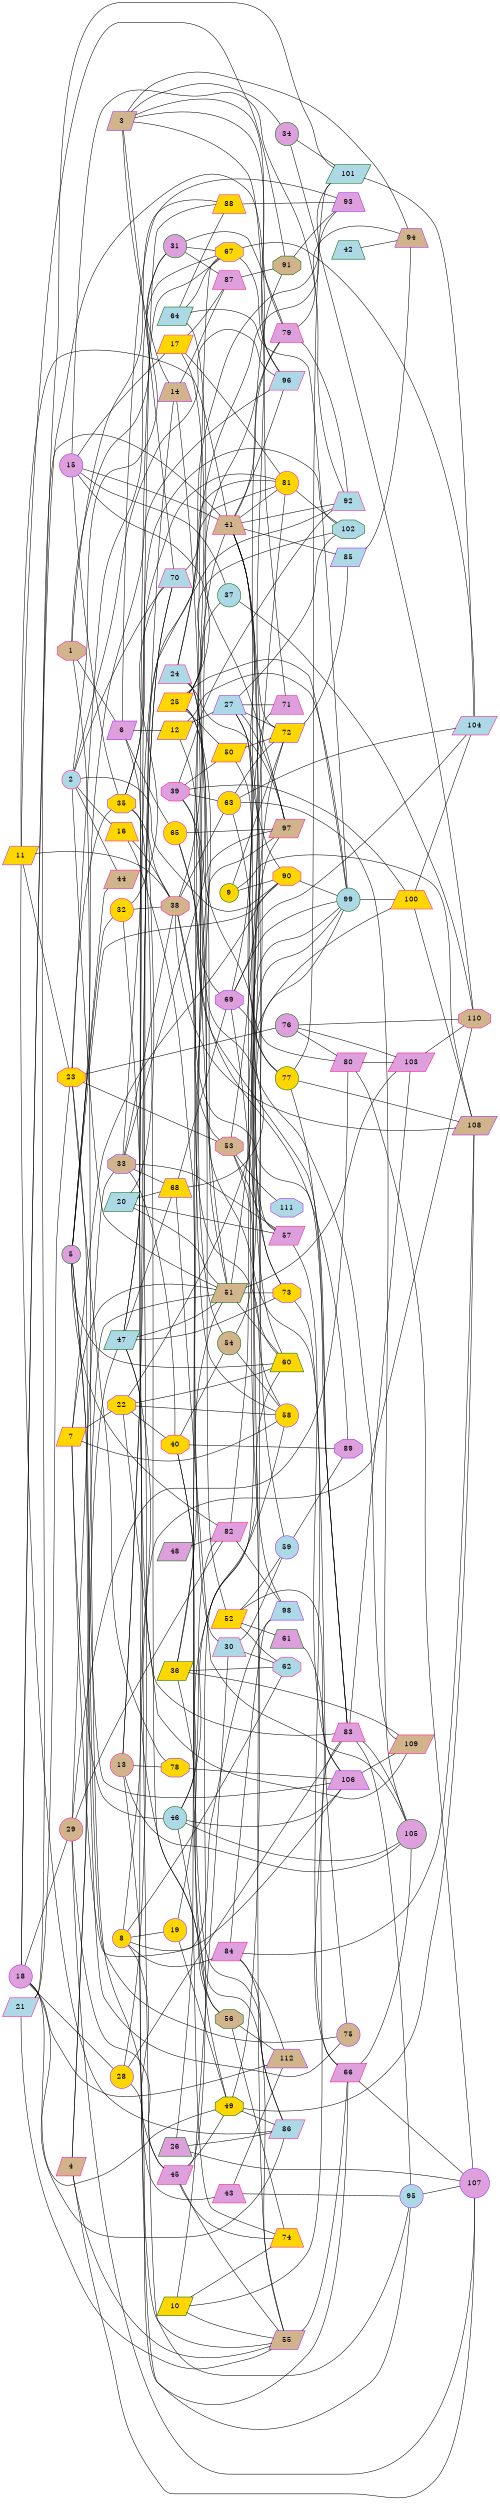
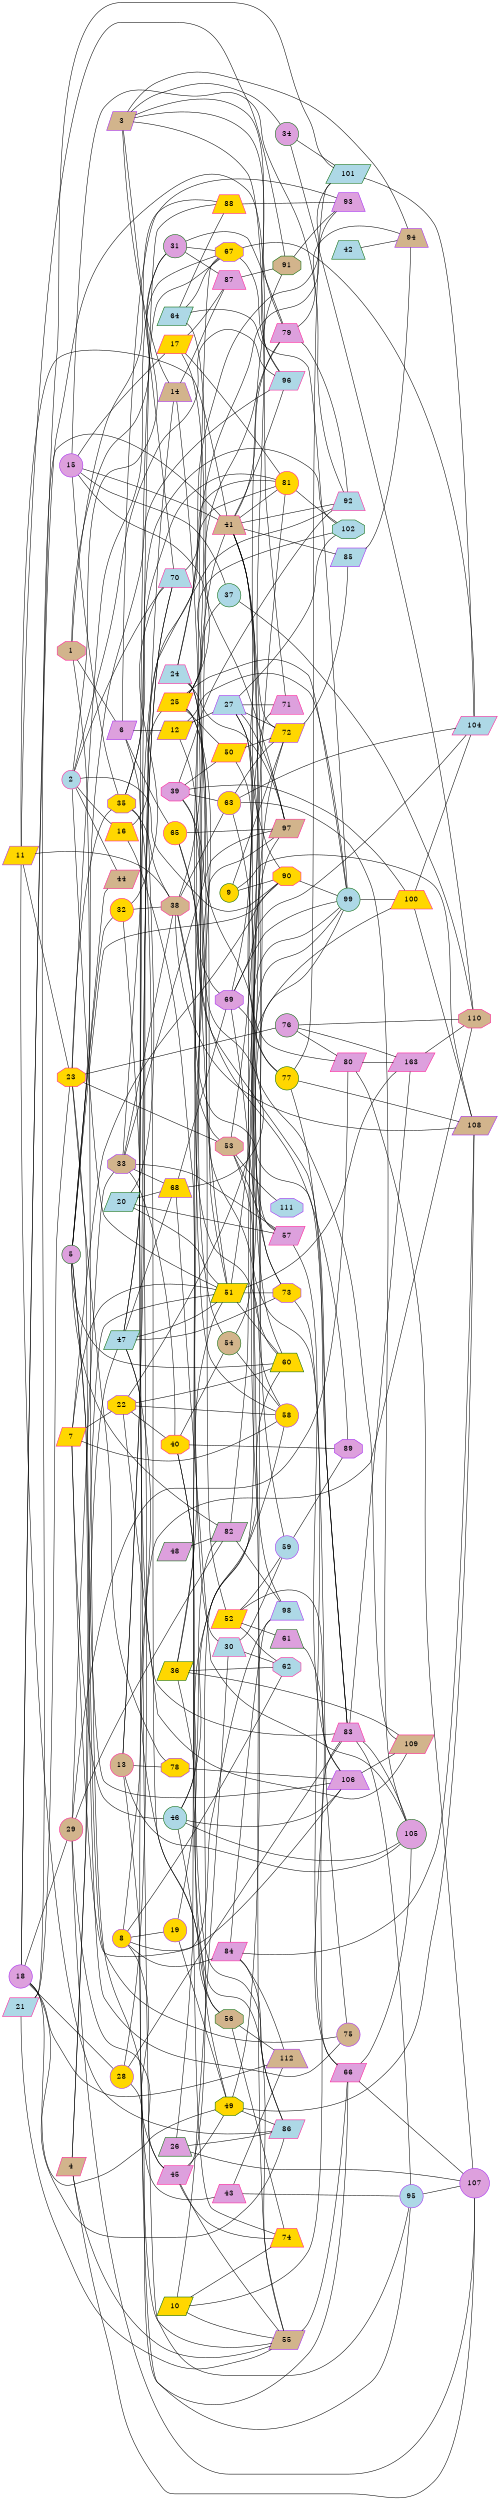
edge "16" -- "38": now "16" -- "25"
node "103": label "103" -> "163"
node "51": fillcolor tan -> gold
node "82": color deeppink -> darkgreen
